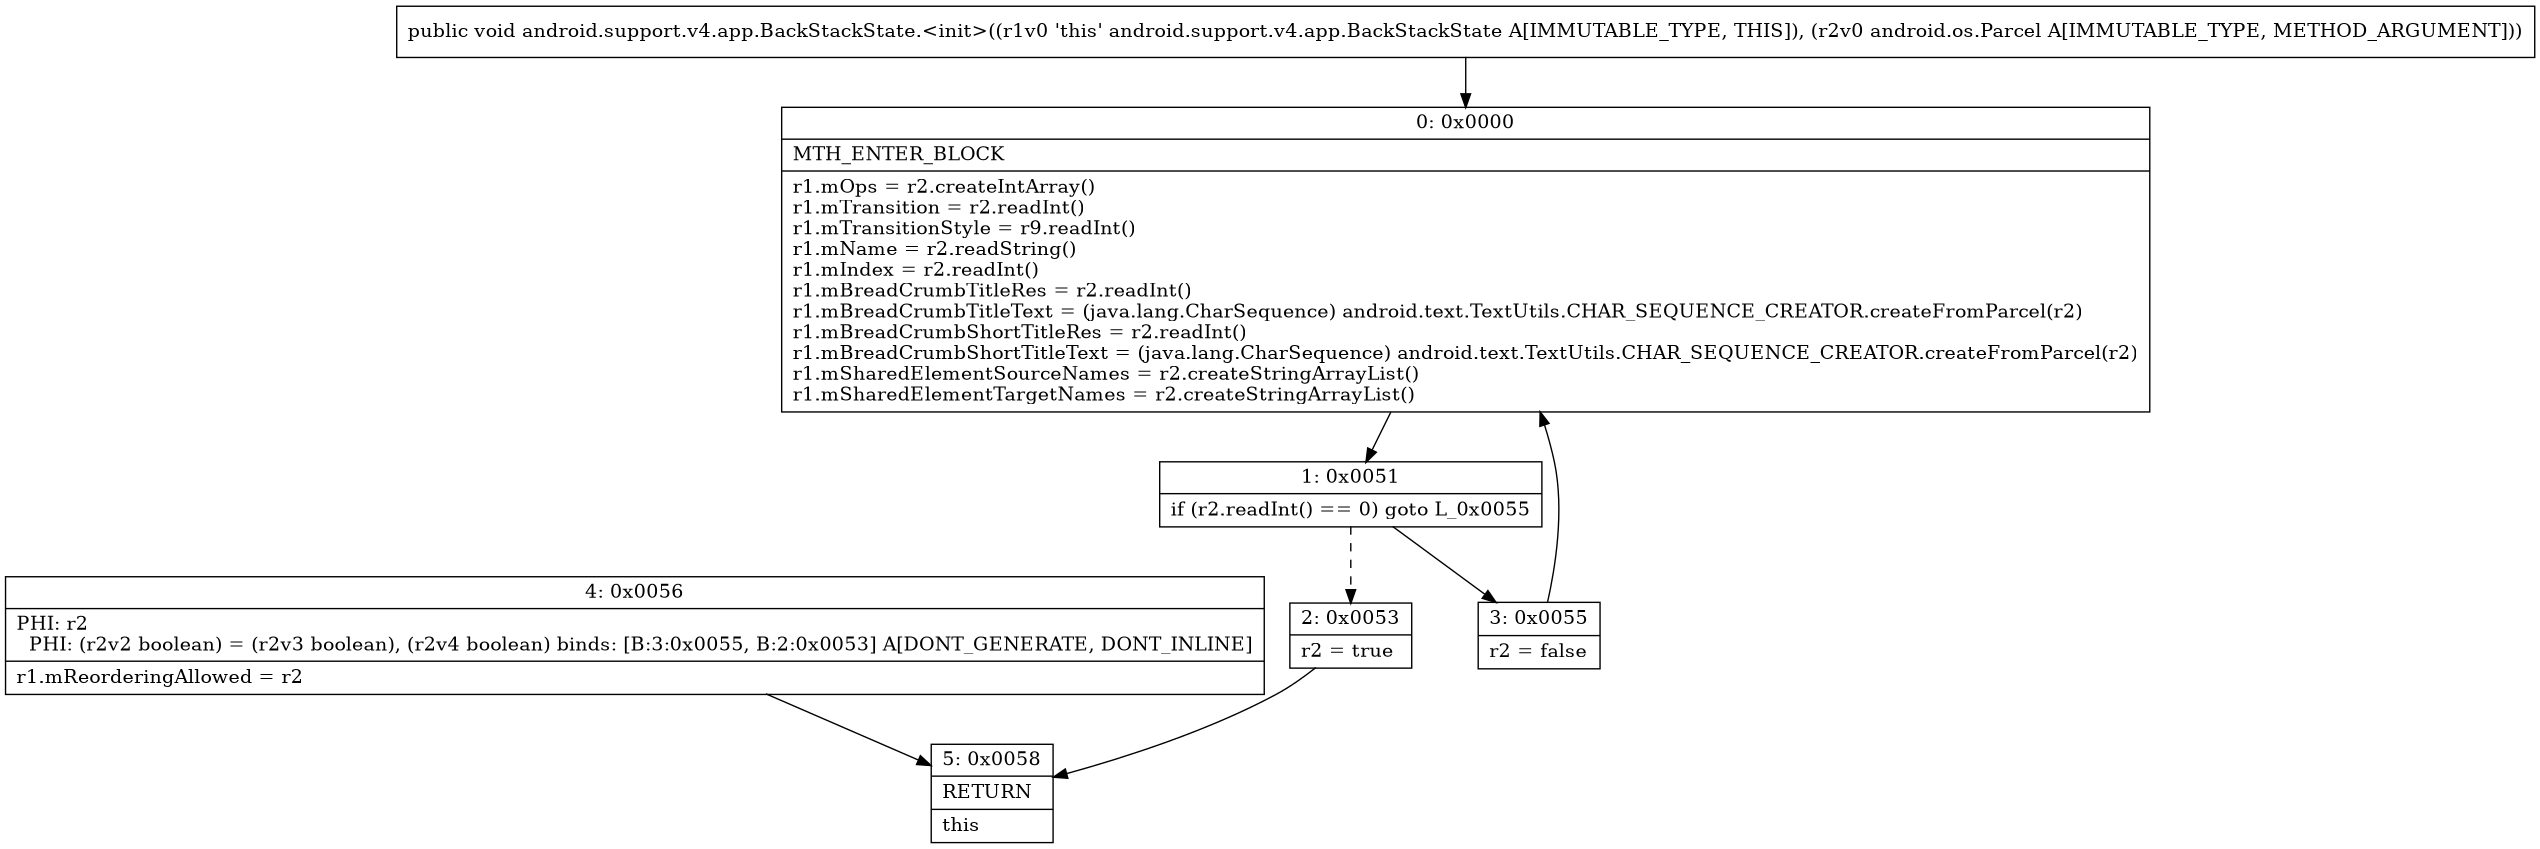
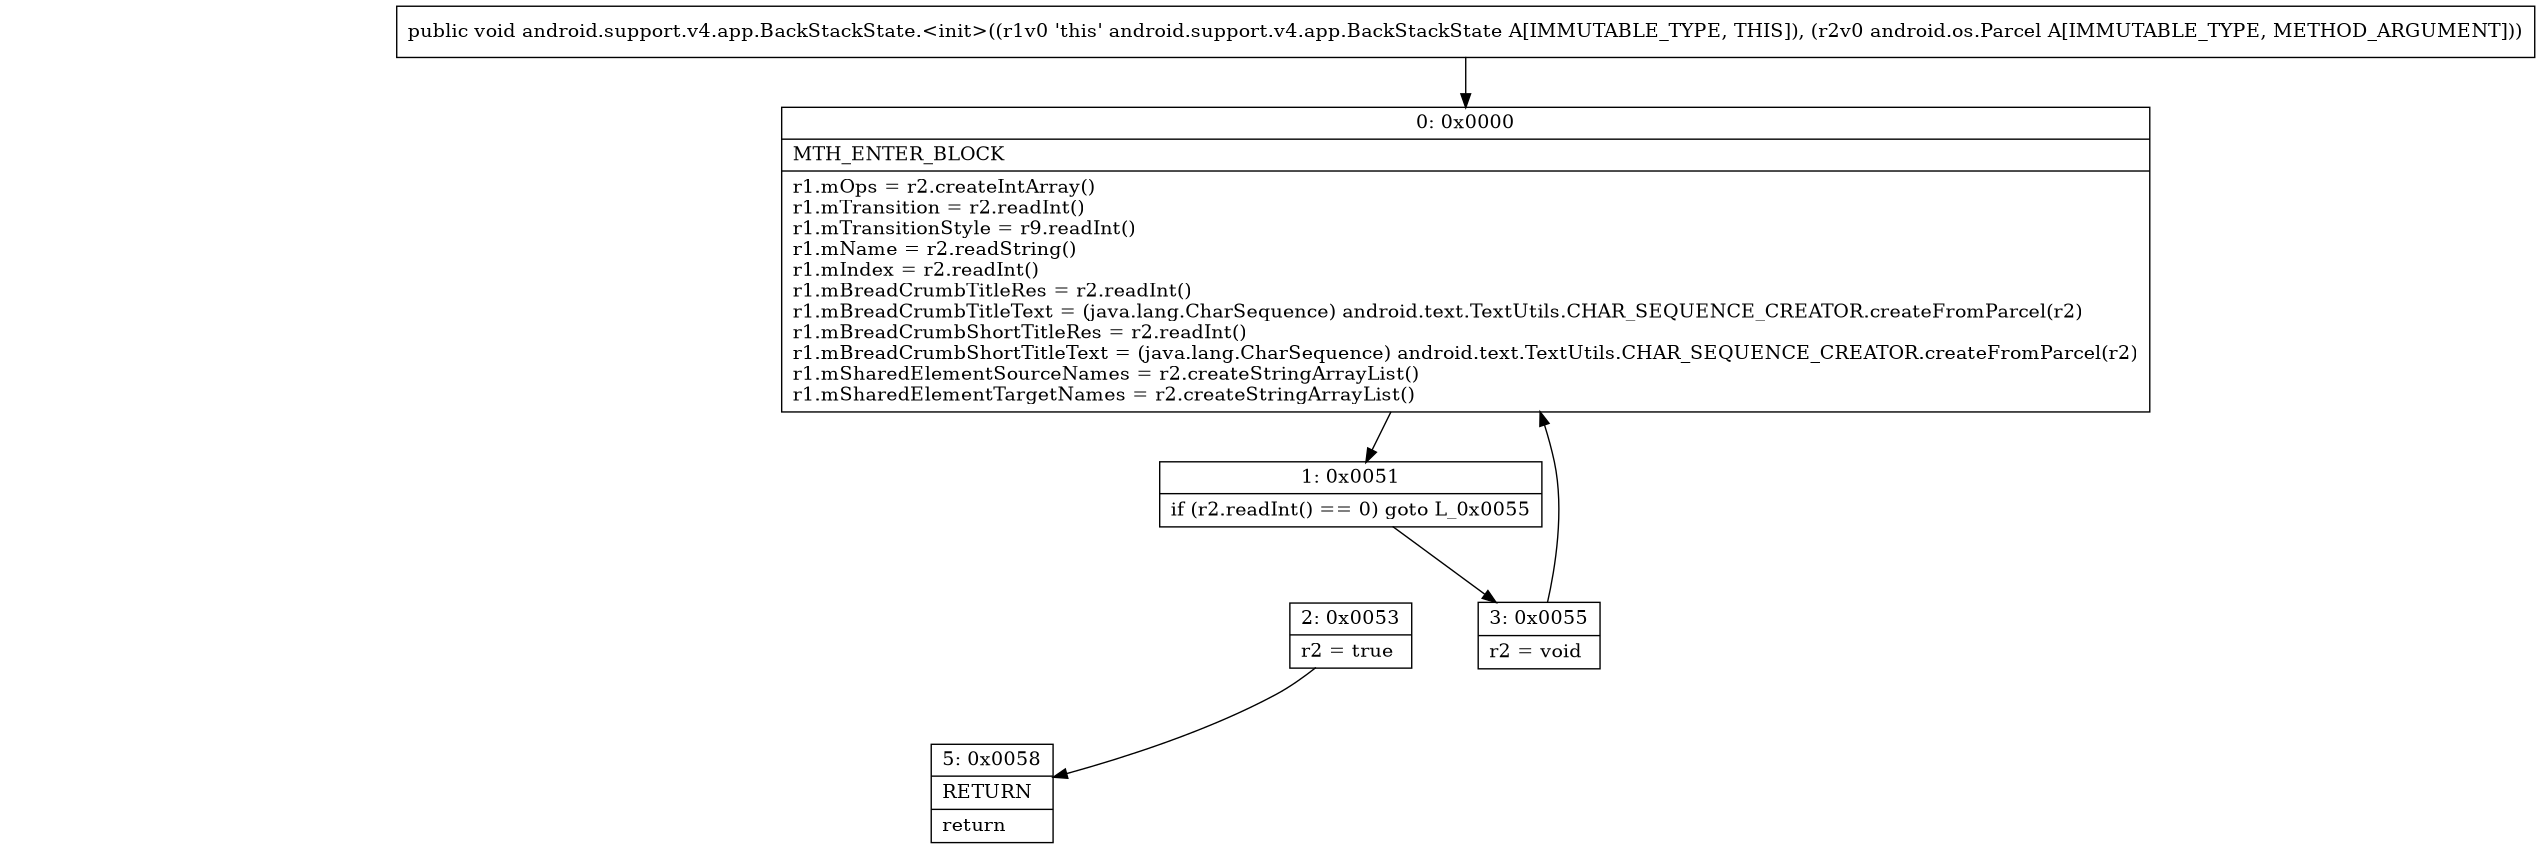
edge "1: 0x0051" -> "2: 0x0053": removed
node "4: 0x0056": removed
node "3: 0x0055": text "r2 = false" -> "r2 = void"
node "5: 0x0058": text "this" -> "return"
